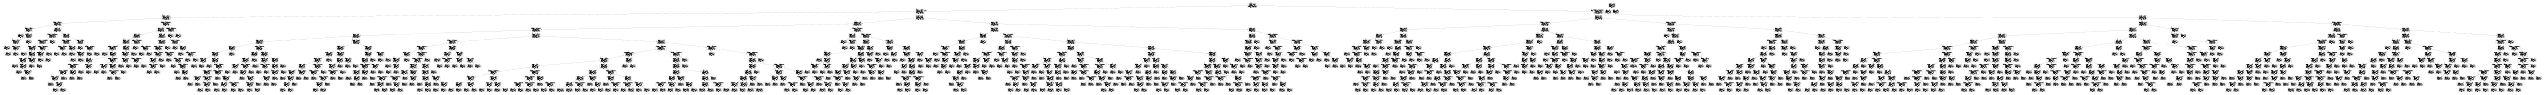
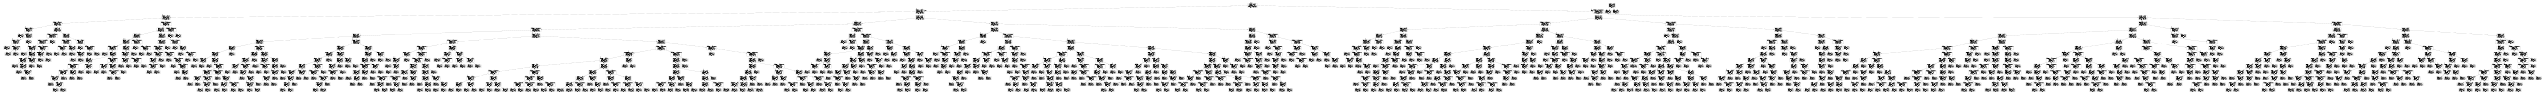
node "Crime <= 0.5 gini = 0.473 samples = 26 value = [16, 10]": removed
